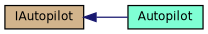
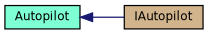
edge "Autopilot" -> "IAutopilot": reversed
